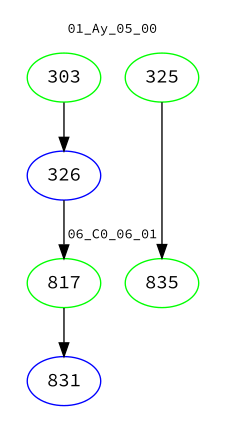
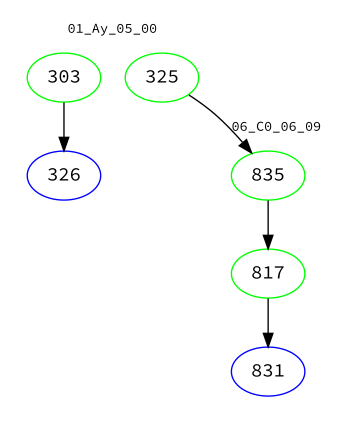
edge "326" -> "817": now "835" -> "817"
cluster "06_C0_06_01": label "06_C0_06_01" -> "06_C0_06_09"
